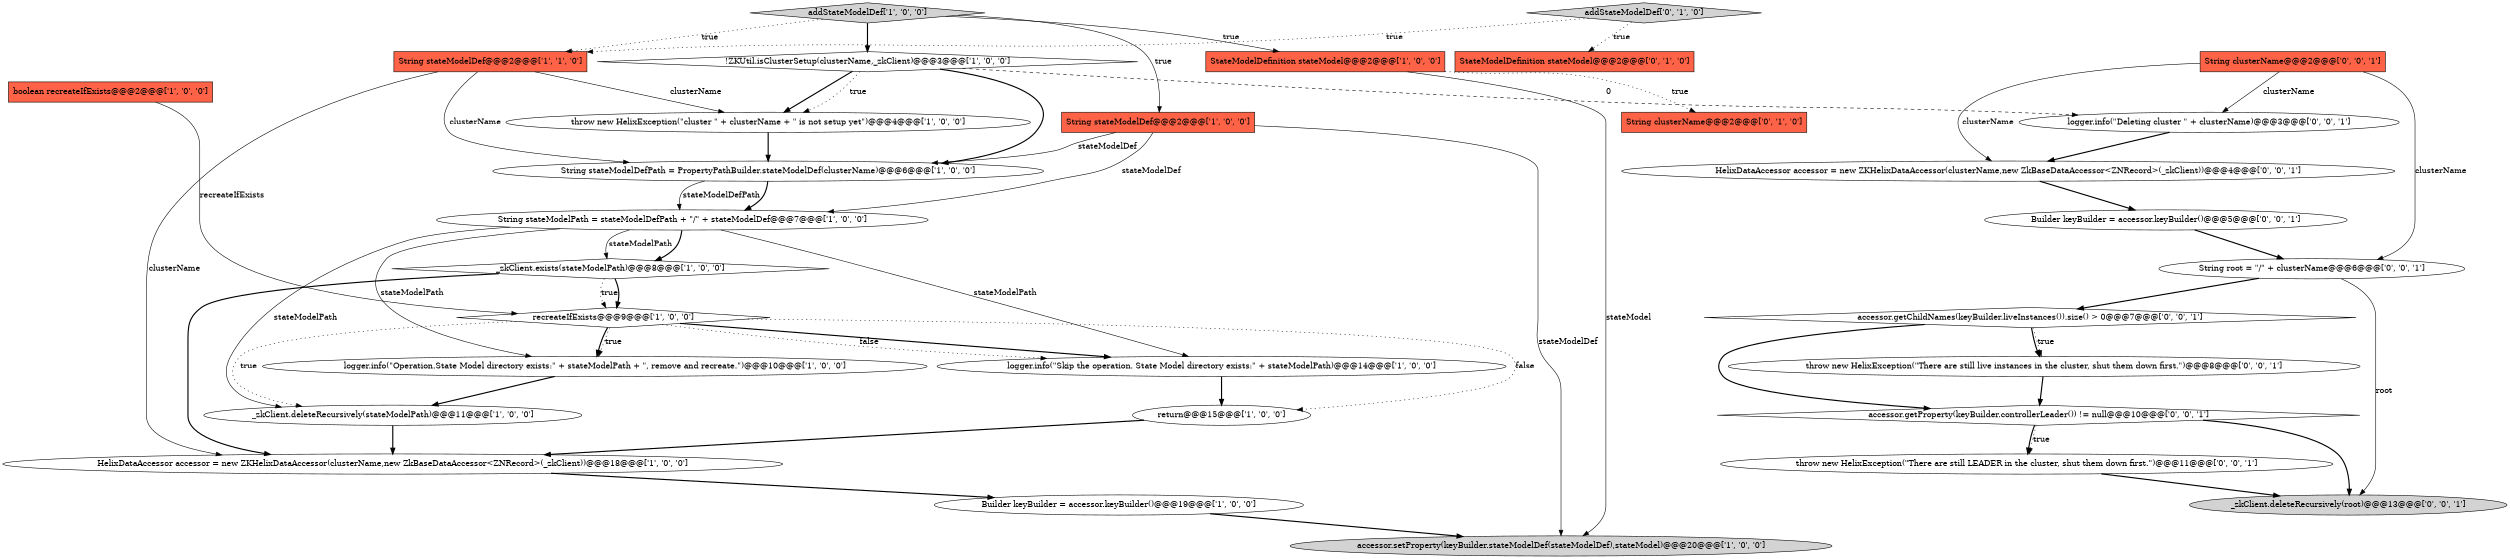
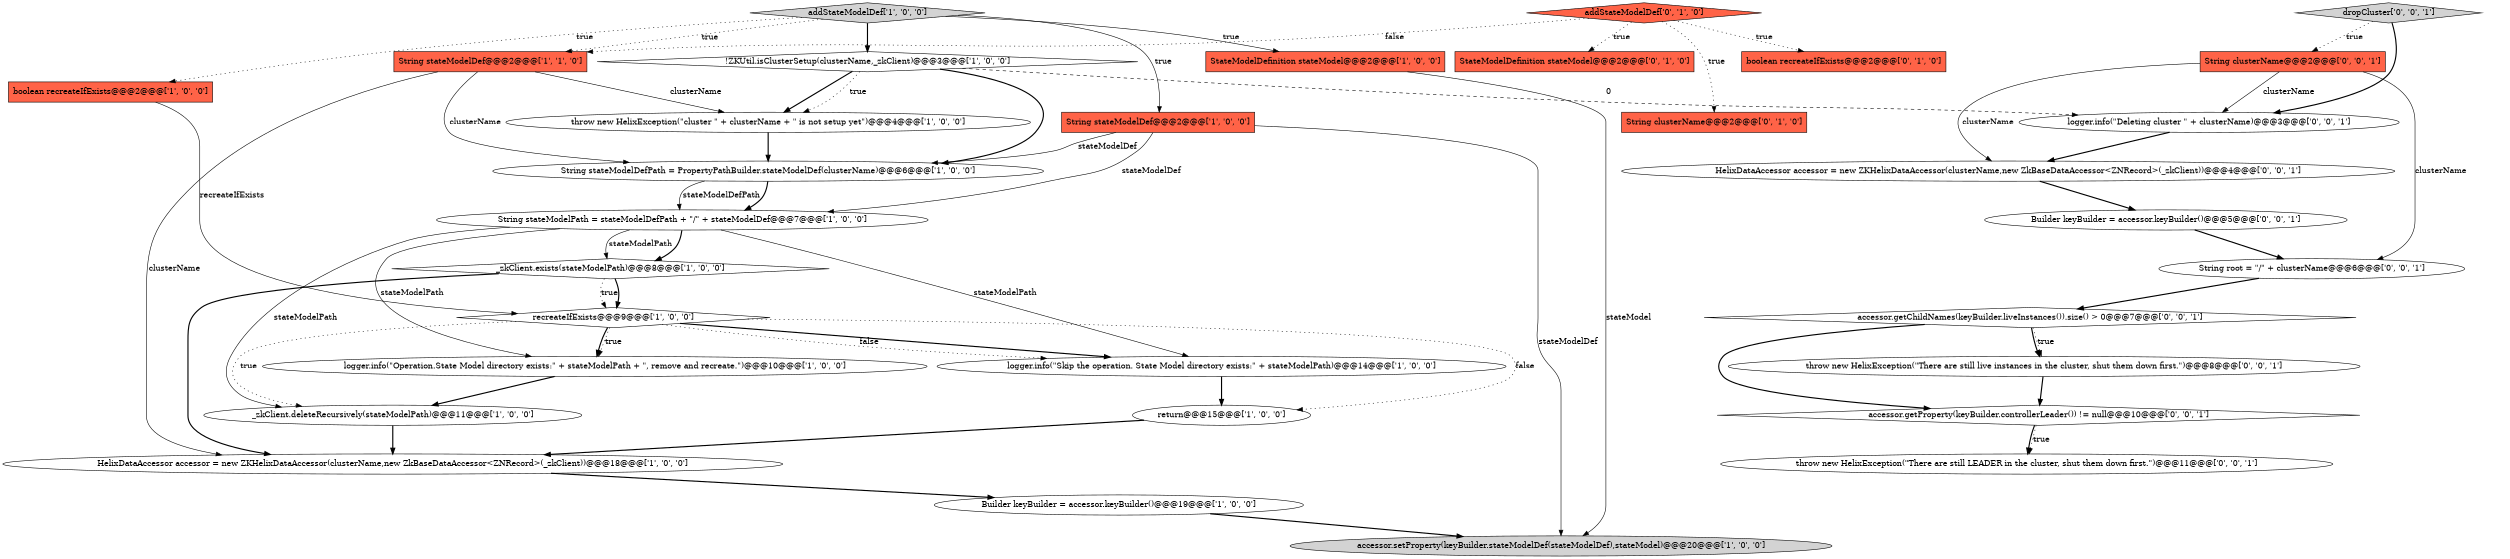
node "addStateModelDef['0', '1', '0']": fillcolor lightgray -> tomato
node "dropCluster['0', '0', '1']": added
edge "addStateModelDef['0', '1', '0']" -> "String stateModelDef@@@2@@@['1', '1', '0']": label "true" -> "false"
edge "addStateModelDef['1', '0', '0']" -> "boolean recreateIfExists@@@2@@@['1', '0', '0']": added, label "true"
node "boolean recreateIfExists@@@2@@@['0', '1', '0']": added
edge "StateModelDefinition stateModel@@@2@@@['1', '0', '0']" -> "String clusterName@@@2@@@['0', '1', '0']": now "addStateModelDef['0', '1', '0']" -> "String clusterName@@@2@@@['0', '1', '0']"
node "_zkClient.deleteRecursively(root)@@@13@@@['0', '0', '1']": removed
